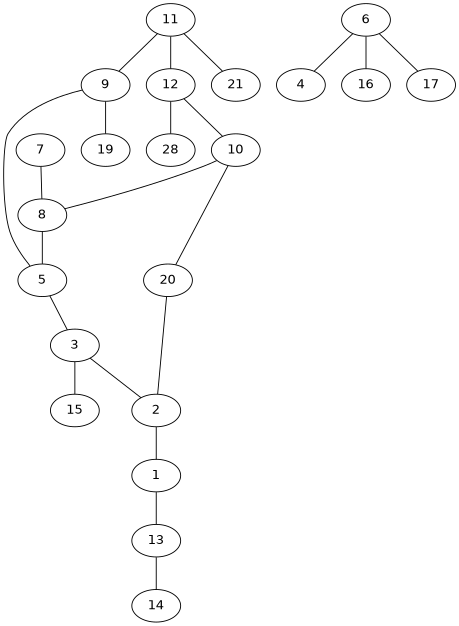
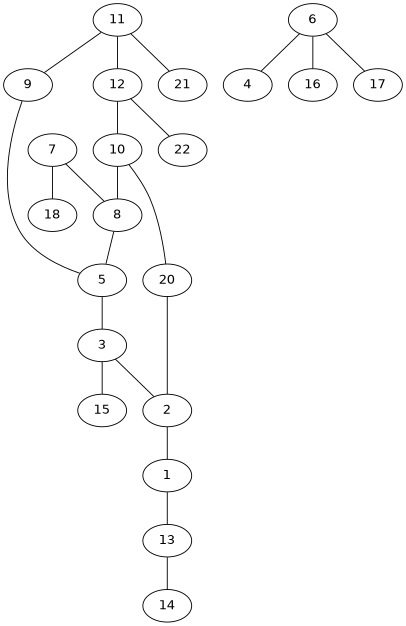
node "19": removed
node "28": label "28" -> "22"
node "18": added
